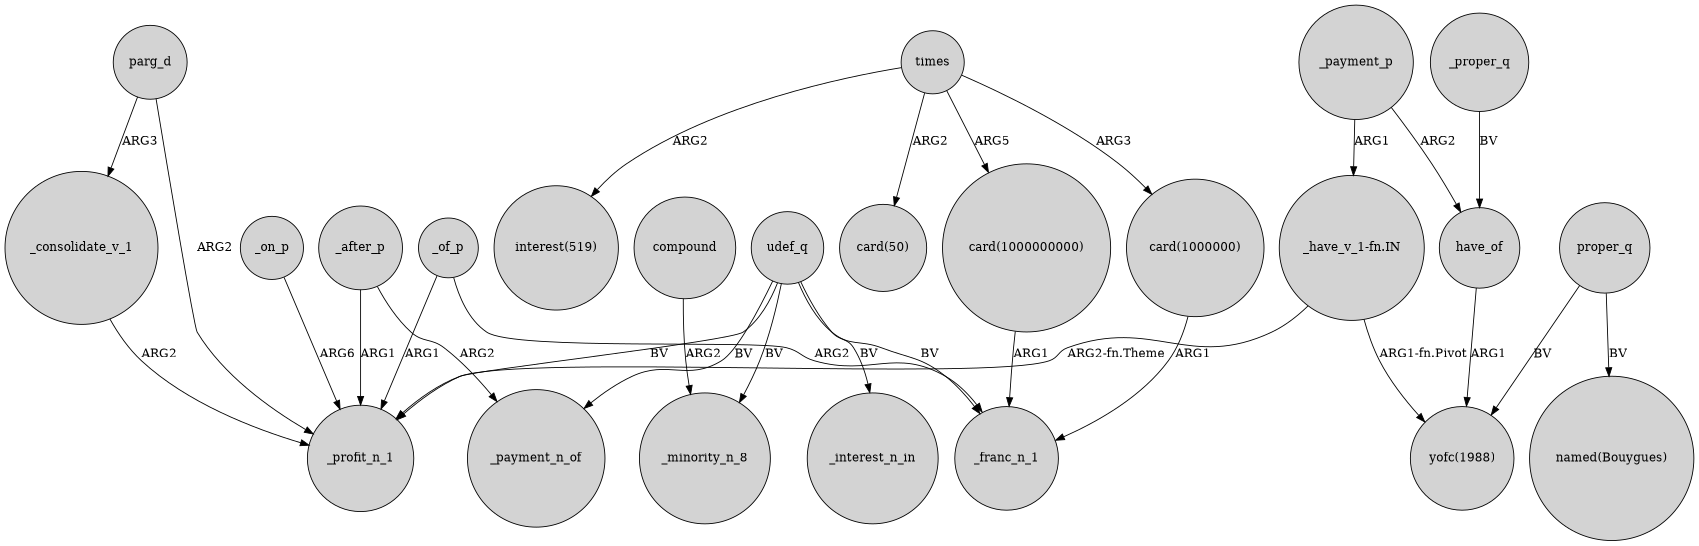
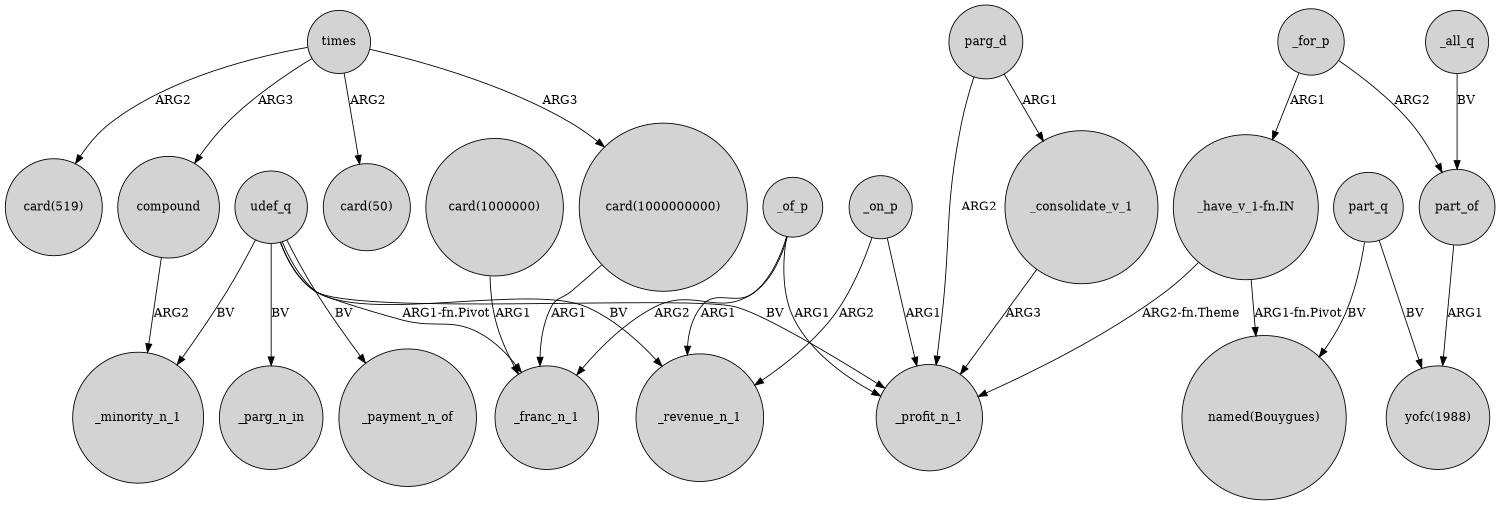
node "_payment_p": label "_payment_p" -> "_for_p"
node "_proper_q": label "_proper_q" -> "_all_q"
edge "times" -> "card(1000000)": now "times" -> "compound"
edge "parg_d" -> "_consolidate_v_1": label "ARG3" -> "ARG1"
edge "times" -> "card(1000000000)": label "ARG5" -> "ARG3"
node "_after_p": removed
node "interest(519)": label "interest(519)" -> "card(519)"
node "have_of": label "have_of" -> "part_of"
node "proper_q": label "proper_q" -> "part_q"
edge "_consolidate_v_1" -> "_profit_n_1": label "ARG2" -> "ARG3"
edge "_on_p" -> "_profit_n_1": label "ARG6" -> "ARG1"
edge "udef_q" -> "_franc_n_1": label "BV" -> "ARG1-fn.Pivot"
edge "_have_v_1-fn.IN" -> "yofc(1988)": now "_have_v_1-fn.IN" -> "named(Bouygues)"
node "_revenue_n_1": added
node "_minority_n_8": label "_minority_n_8" -> "_minority_n_1"
node "_interest_n_in": label "_interest_n_in" -> "_parg_n_in"
